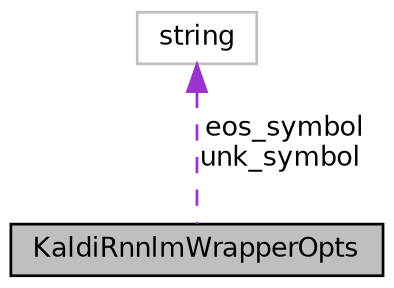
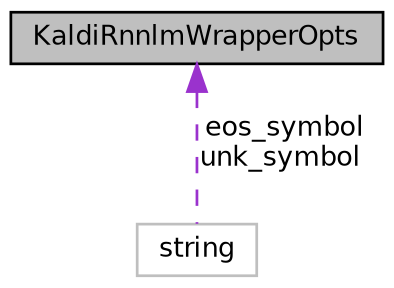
edge "KaldiRnnlmWrapperOpts" -> "string": reversed
